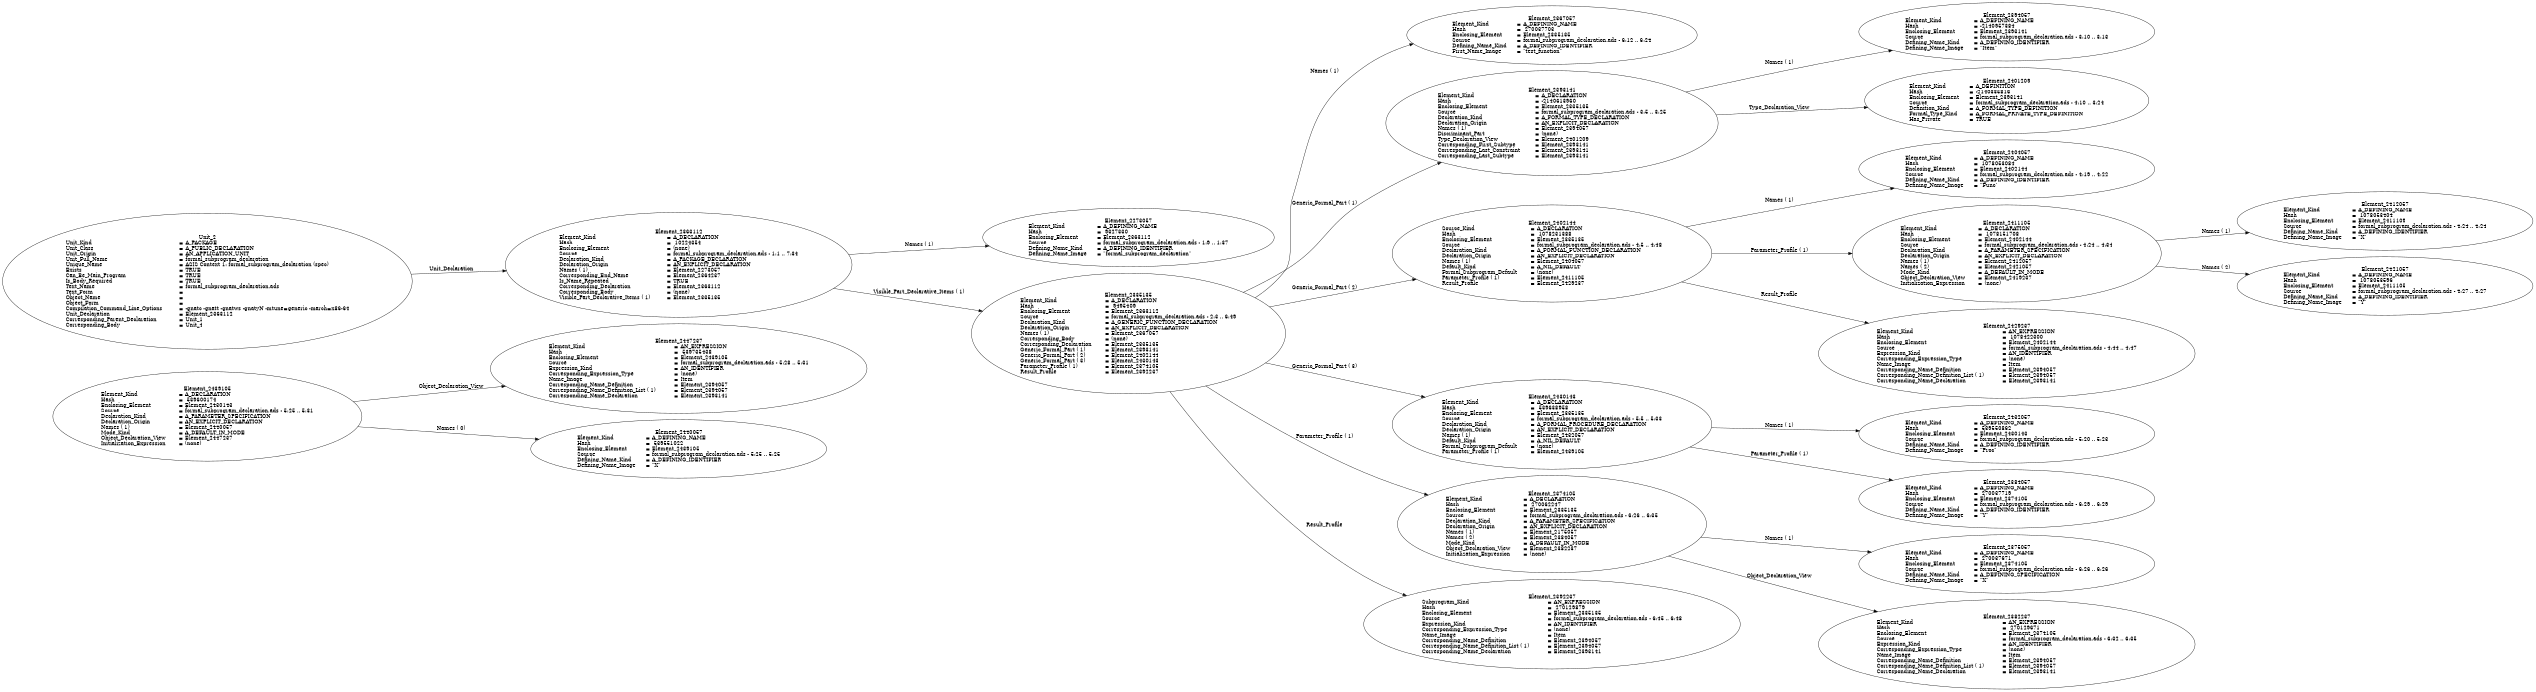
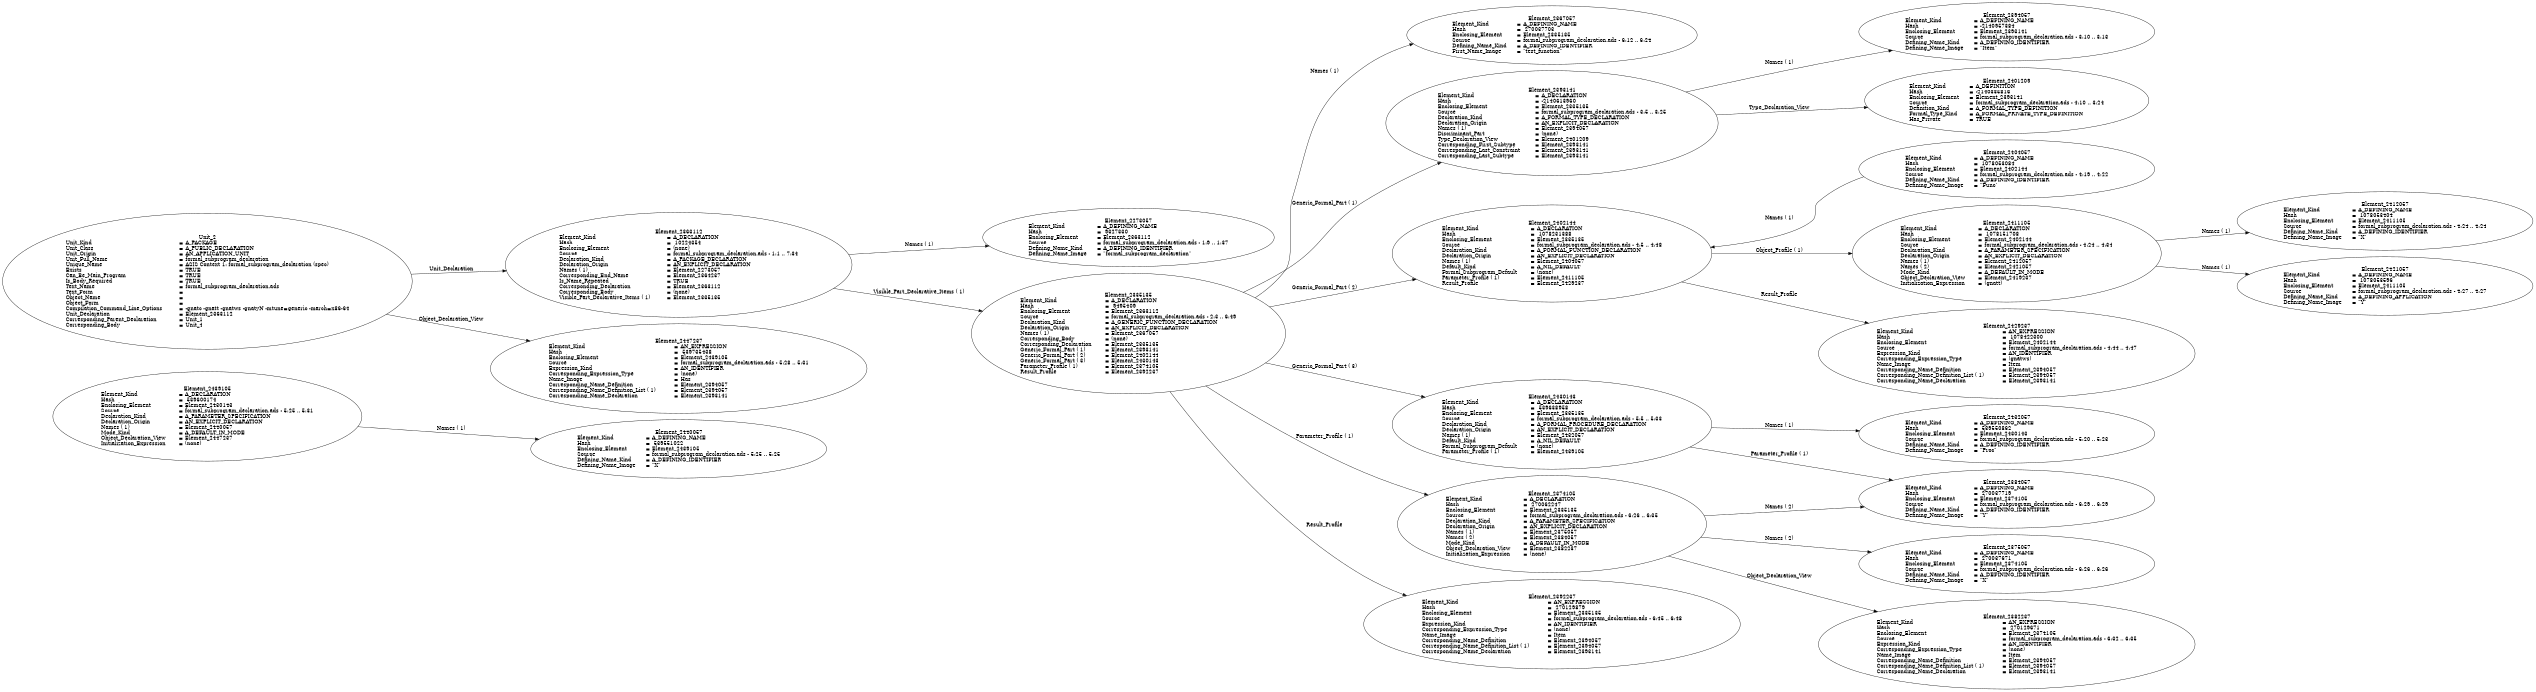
edge "Element_2402144" -> "Element_2404057": reversed
node "Element_2412057": text "Element_2411109" -> "Element_2411105"
node "Element_2402144": text "Source_Kind" -> "Element_Kind"
edge "Element_2402144" -> "Element_2411105": label "Parameter_Profile ( 1)" -> "Object_Profile ( 1)"
edge "Element_2411105" -> "Element_2421057": label "Names ( 2)" -> "Names ( 1)"
node "Element_2411105": text "(none)" -> "(gnatt)"
node "Element_2421057": text "A_DEFINING_IDENTIFIER" -> "A_DEFINING_APPLICATION"
node "Element_2429237": text "(none)" -> "(gnatws)"
node "Element_2447237": text "Item" -> "Has"
edge "Element_2439105" -> "Element_2447237": now "Unit_2" -> "Element_2447237"
edge "Element_2439105" -> "Element_2440057": label "Names ( 0)" -> "Names ( 1)"
edge "Element_2374105" -> "Element_2384057": added, label "Names ( 2)"
node "Element_2374105": text "Element_2175057" -> "Element_2375057"
edge "Element_2374105" -> "Element_2375057": label "Names ( 1)" -> "Names ( 2)"
node "Element_2375057": text "A_DEFINING_SPECIFICATION" -> "A_DEFINING_IDENTIFIER"
node "Element_2392237": text "Subprogram_Kind" -> "Element_Kind"
